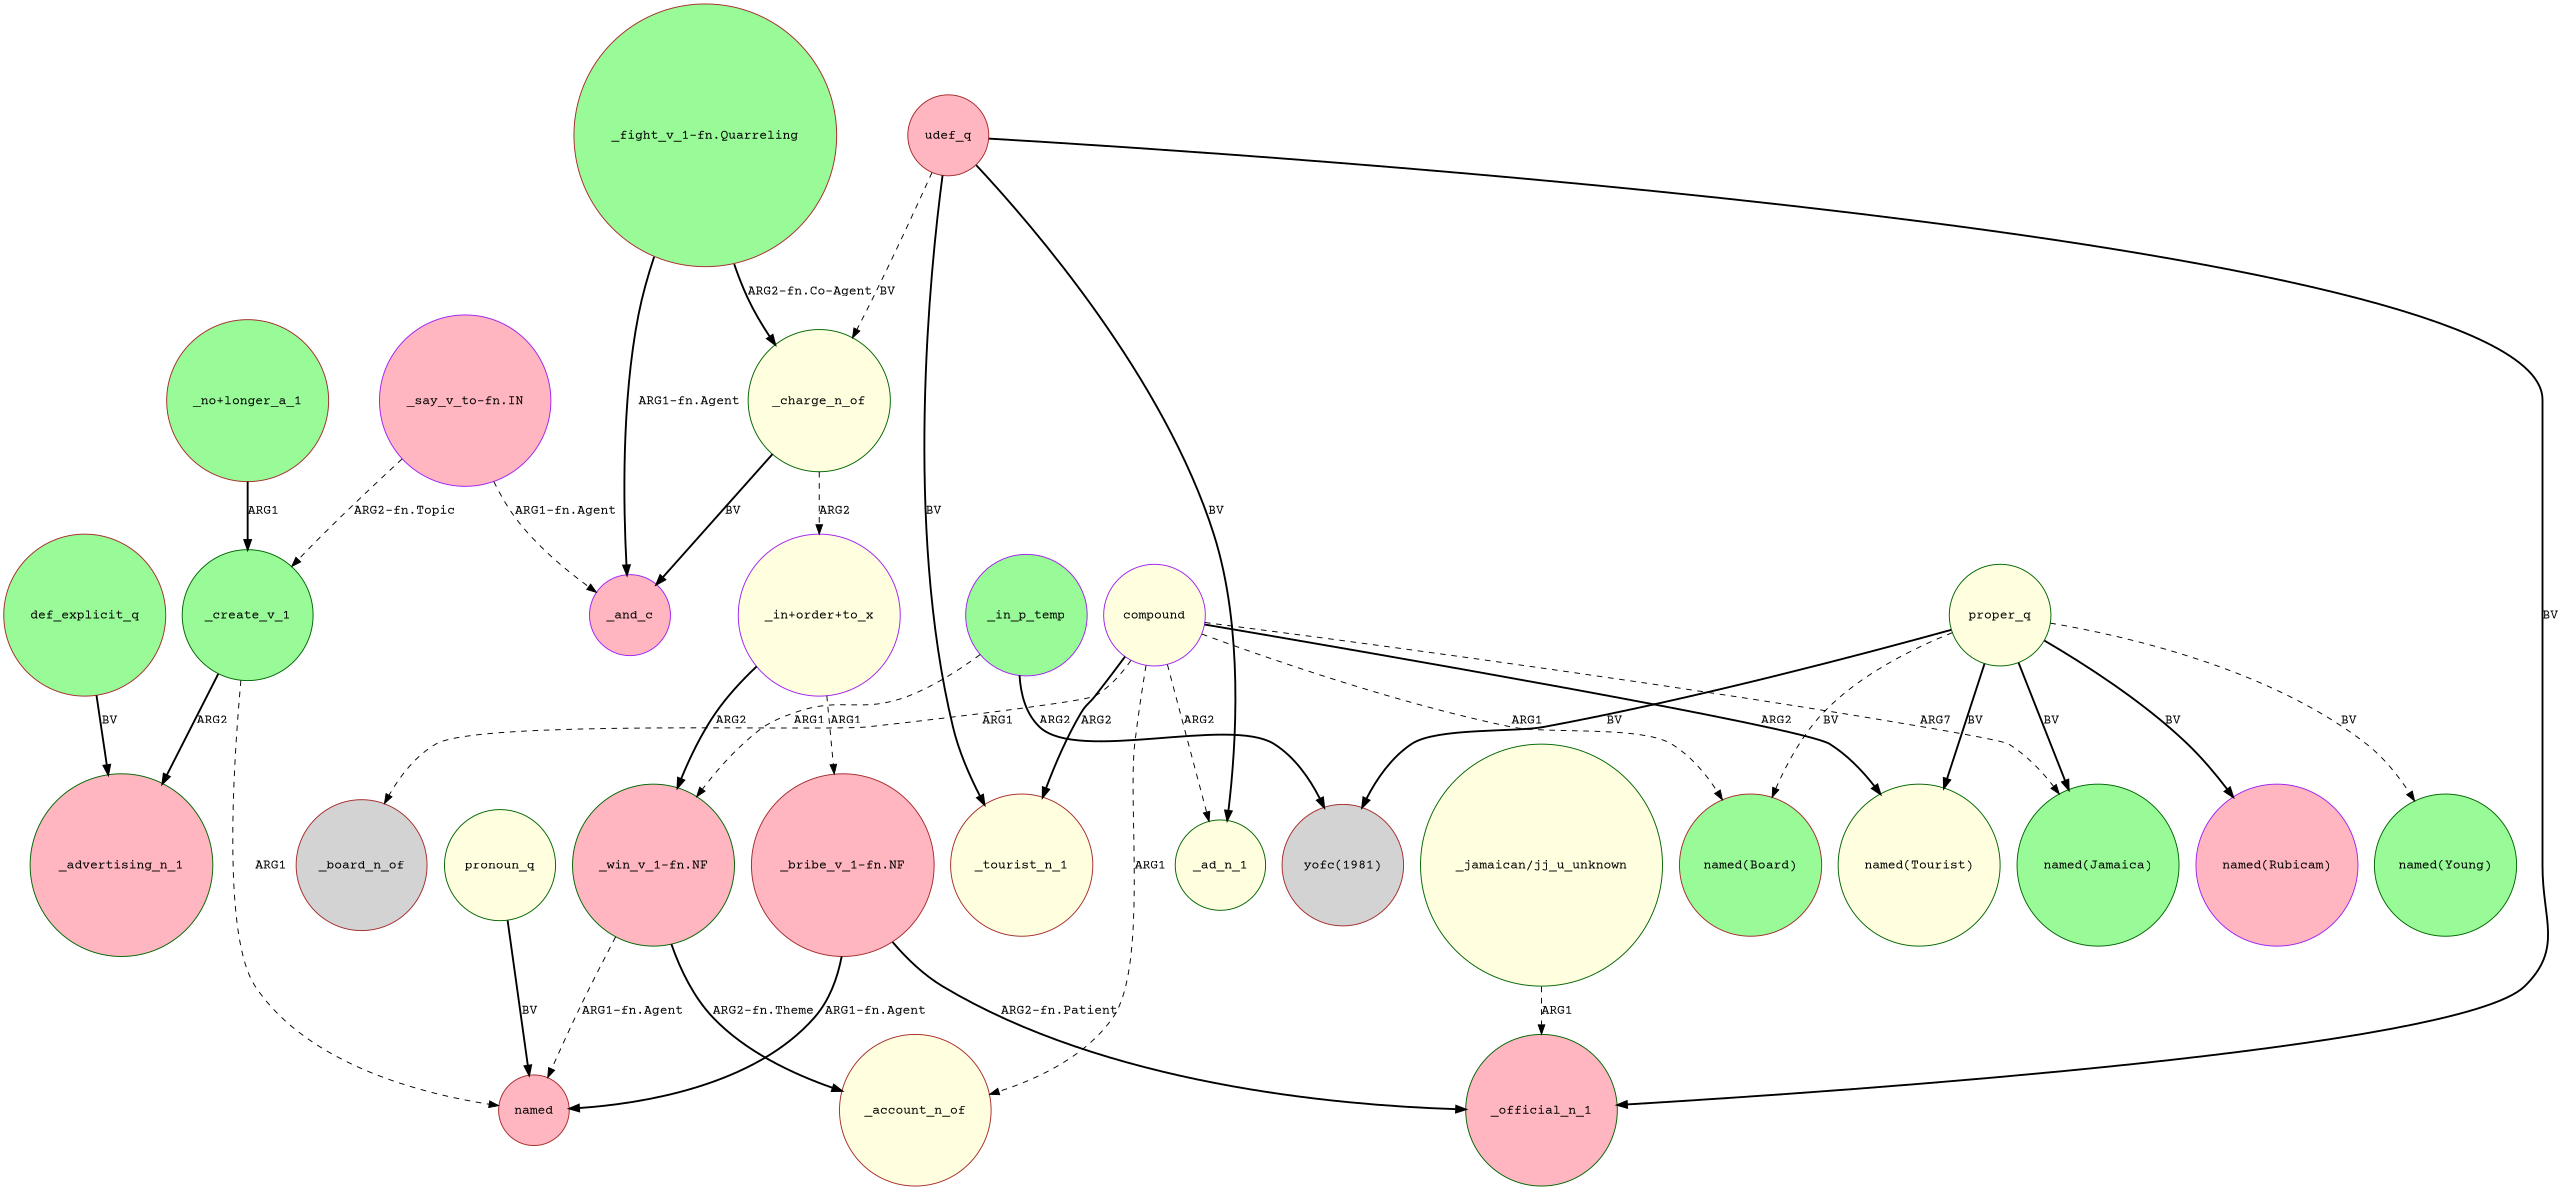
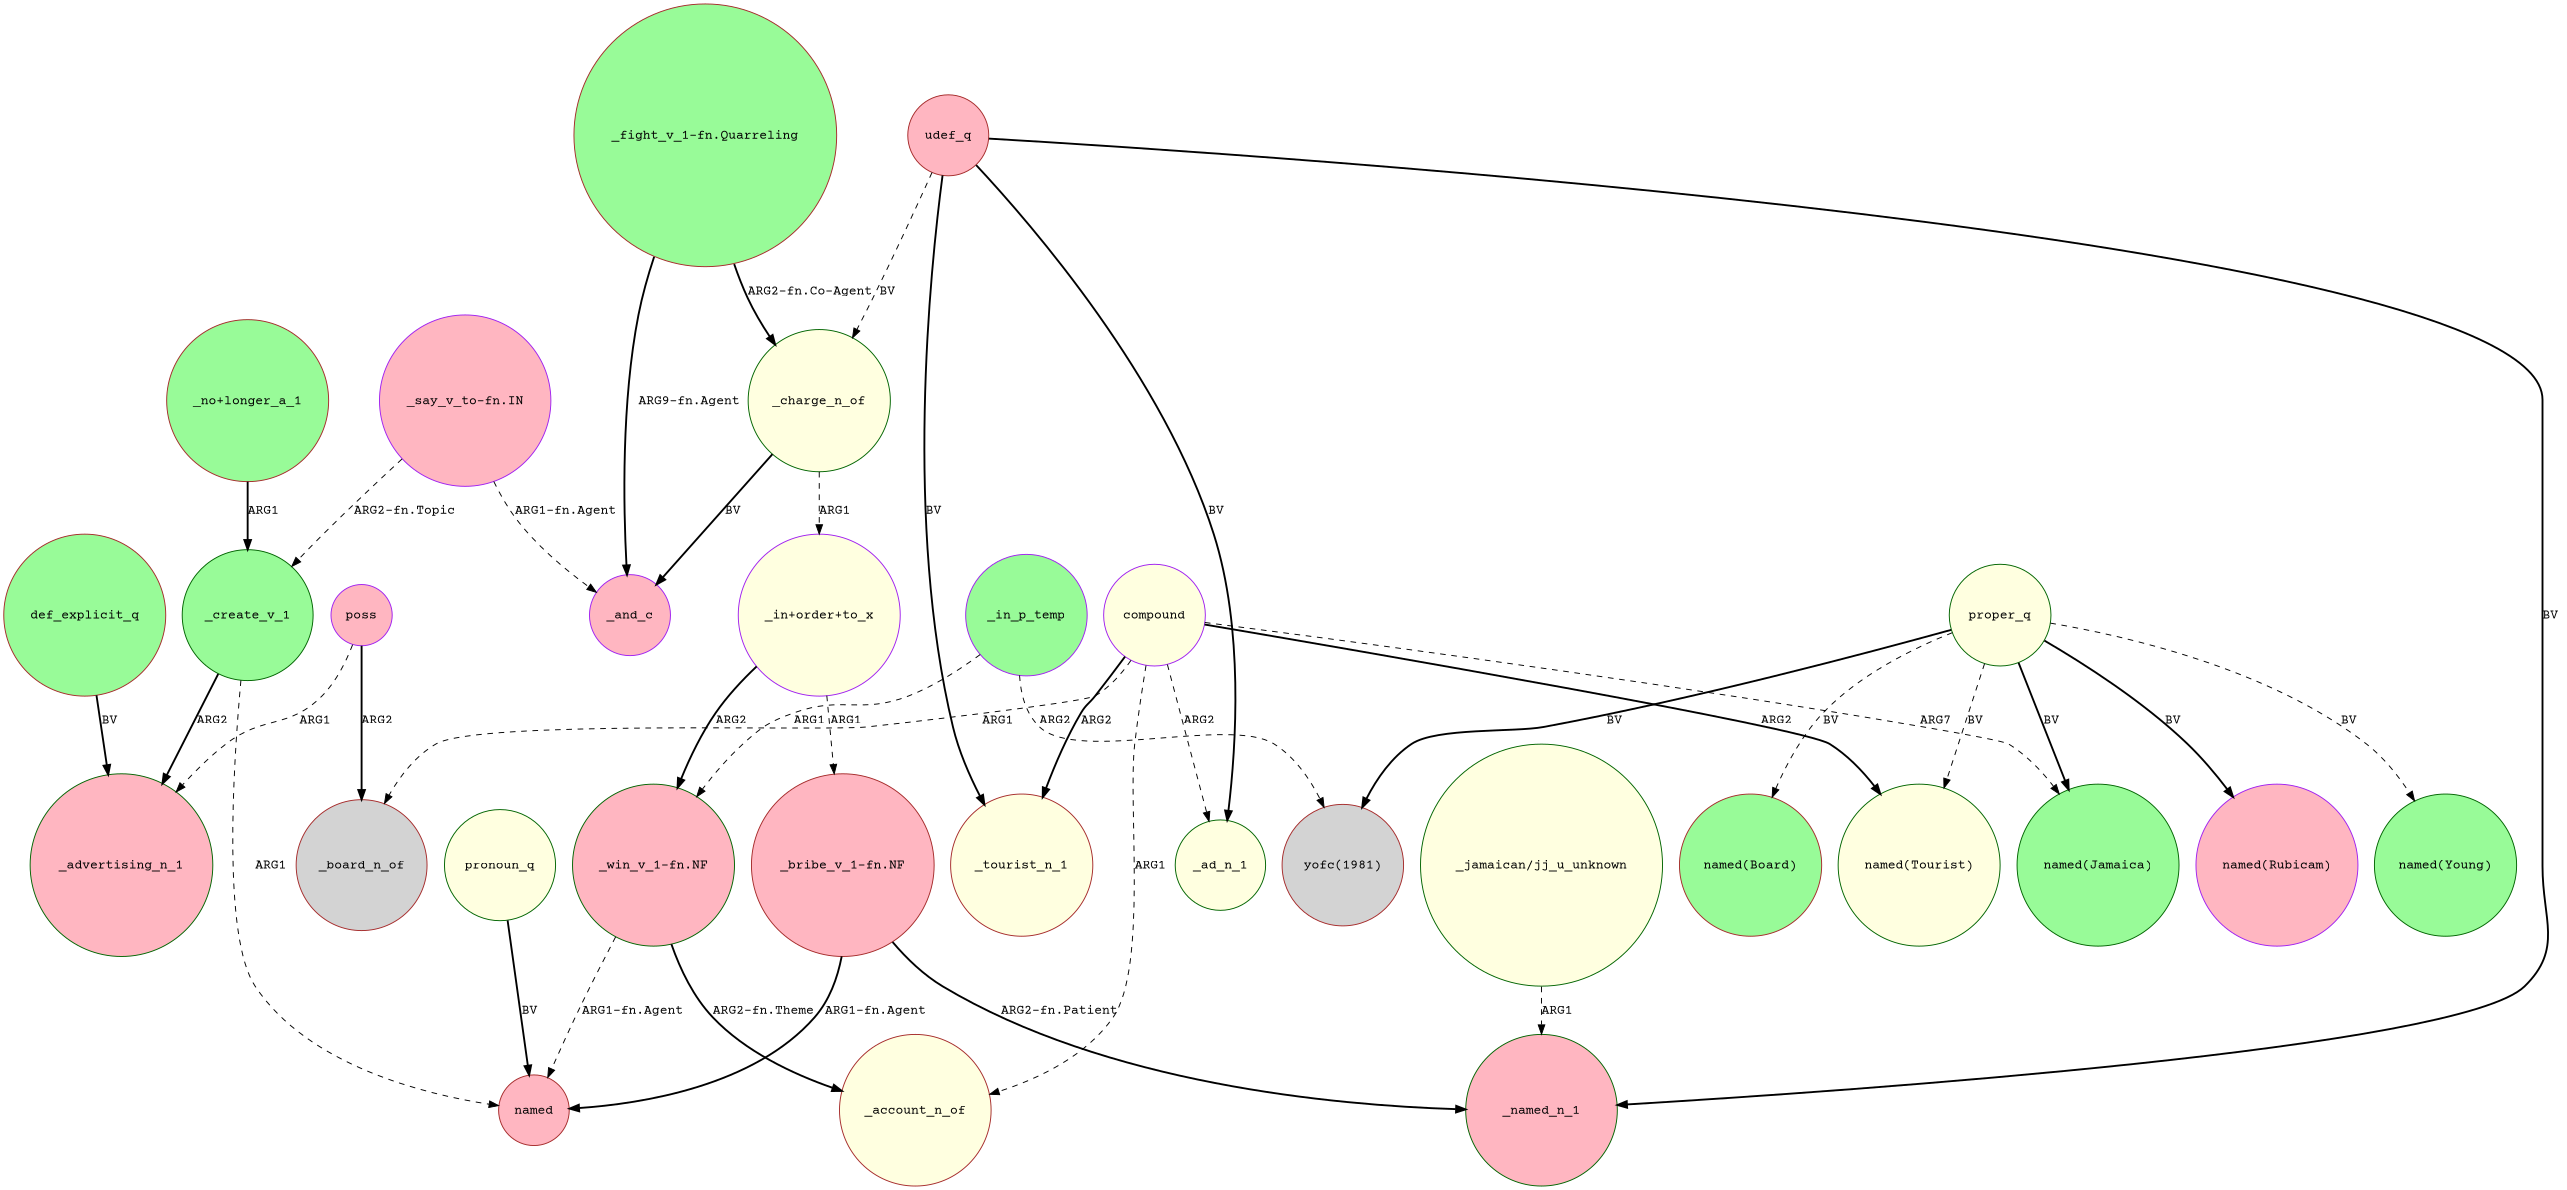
edge "_fight_v_1-fn.Quarreling" -> "_and_c": label "ARG1-fn.Agent" -> "ARG9-fn.Agent"
edge "_charge_n_of" -> "_in+order+to_x": label "ARG2" -> "ARG1"
node "poss": added
edge "compound" -> "named(Board)": removed, label "ARG1"
edge "proper_q" -> "named(Tourist)": style bold -> dashed
edge "_in_p_temp" -> "yofc(1981)": style bold -> dashed
node "_official_n_1": label "_official_n_1" -> "_named_n_1"
